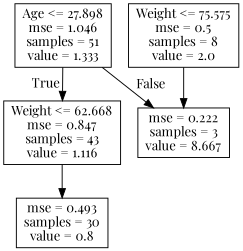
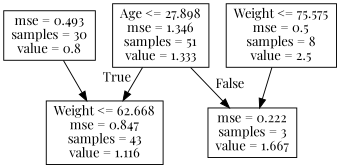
node "Age <= 27.898 mse = 1.046 samples = 51 value = 1.333": label "Age <= 27.898 mse = 1.046 samples = 51 value = 1.333" -> "Age <= 27.898 mse = 1.346 samples = 51 value = 1.333"
node "Weight <= 75.575 mse = 0.5 samples = 8 value = 2.0": label "Weight <= 75.575 mse = 0.5 samples = 8 value = 2.0" -> "Weight <= 75.575 mse = 0.5 samples = 8 value = 2.5"
node "mse = 0.222 samples = 3 value = 8.667": label "mse = 0.222 samples = 3 value = 8.667" -> "mse = 0.222 samples = 3 value = 1.667"
edge "Weight <= 62.668 mse = 0.847 samples = 43 value = 1.116" -> "mse = 0.493 samples = 30 value = 0.8": reversed
